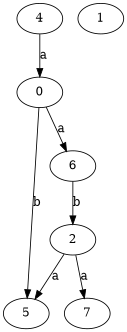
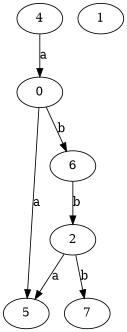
edge "0" -> "6": label "a" -> "b"
edge "0" -> "5": label "b" -> "a"
edge "2" -> "7": label "a" -> "b"
